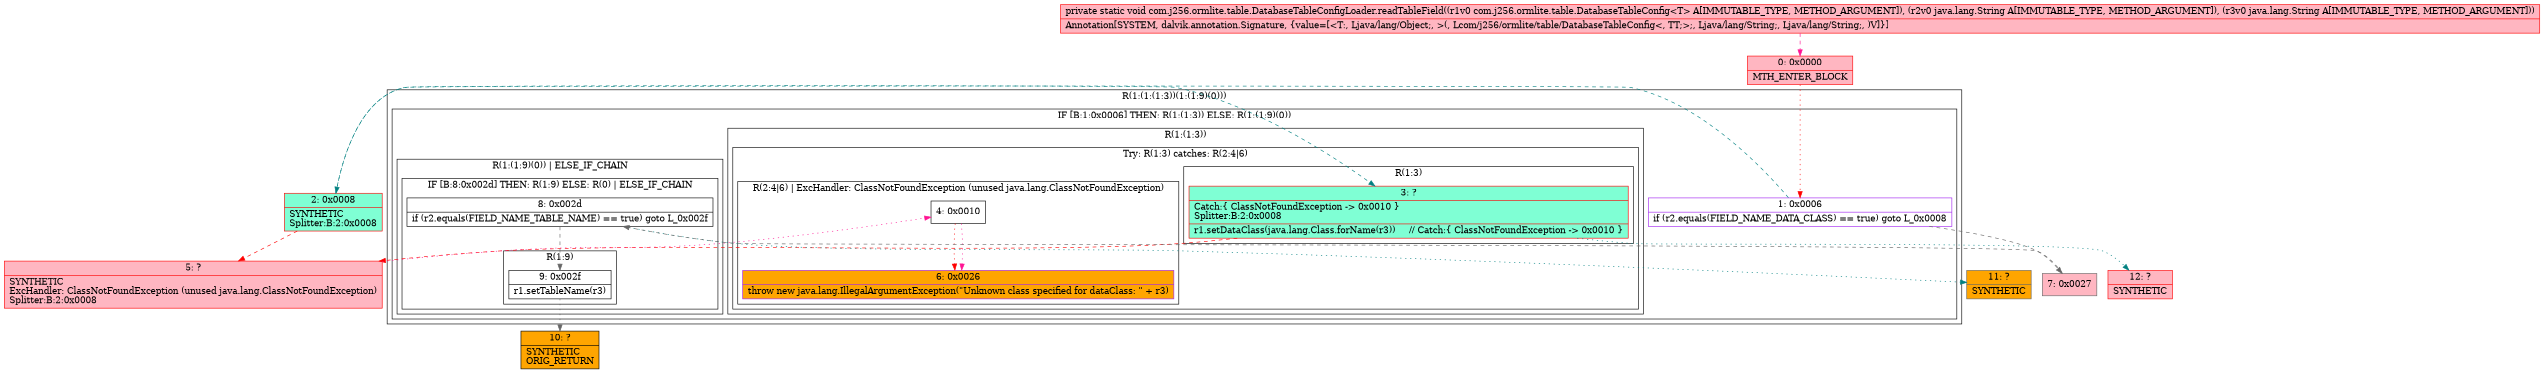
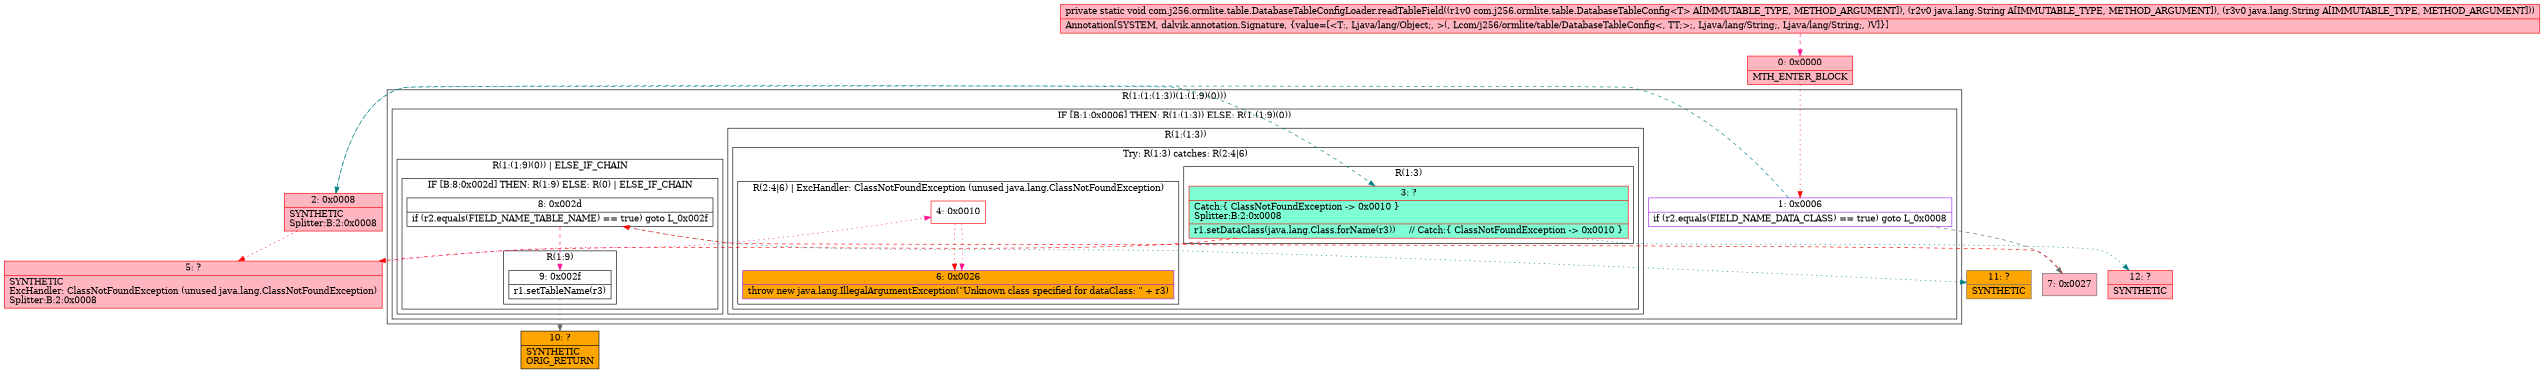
node "2: 0x0008": fillcolor aquamarine -> lightpink
node "4: 0x0010": color black -> red
edge "8: 0x002d" -> "9: 0x002f": color gray40 -> deeppink
edge "7: 0x0027" -> "8: 0x002d": color gray40 -> red
edge "2: 0x0008" -> "5: ?": style dashed -> dotted
